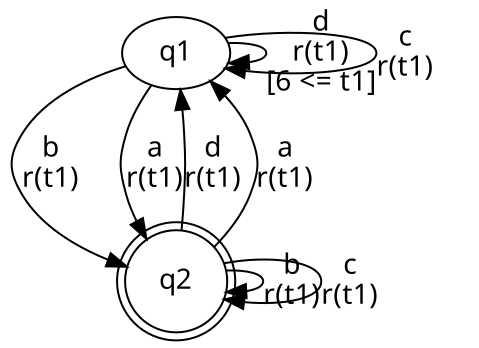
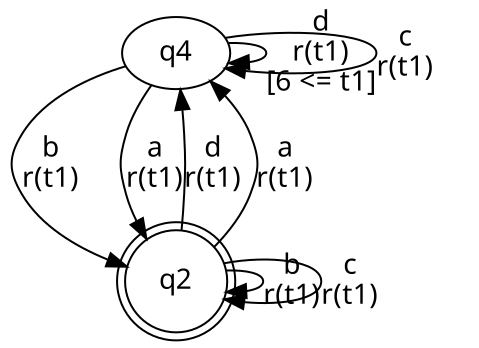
node "q1": label "q1" -> "q4"
